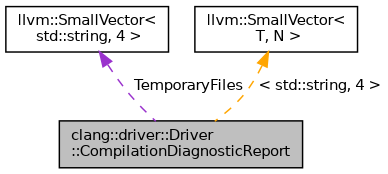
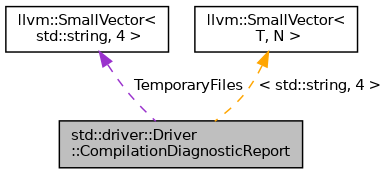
node "clang::driver::Driver ::CompilationDiagnosticReport": label "clang::driver::Driver ::CompilationDiagnosticReport" -> "std::driver::Driver ::CompilationDiagnosticReport"
